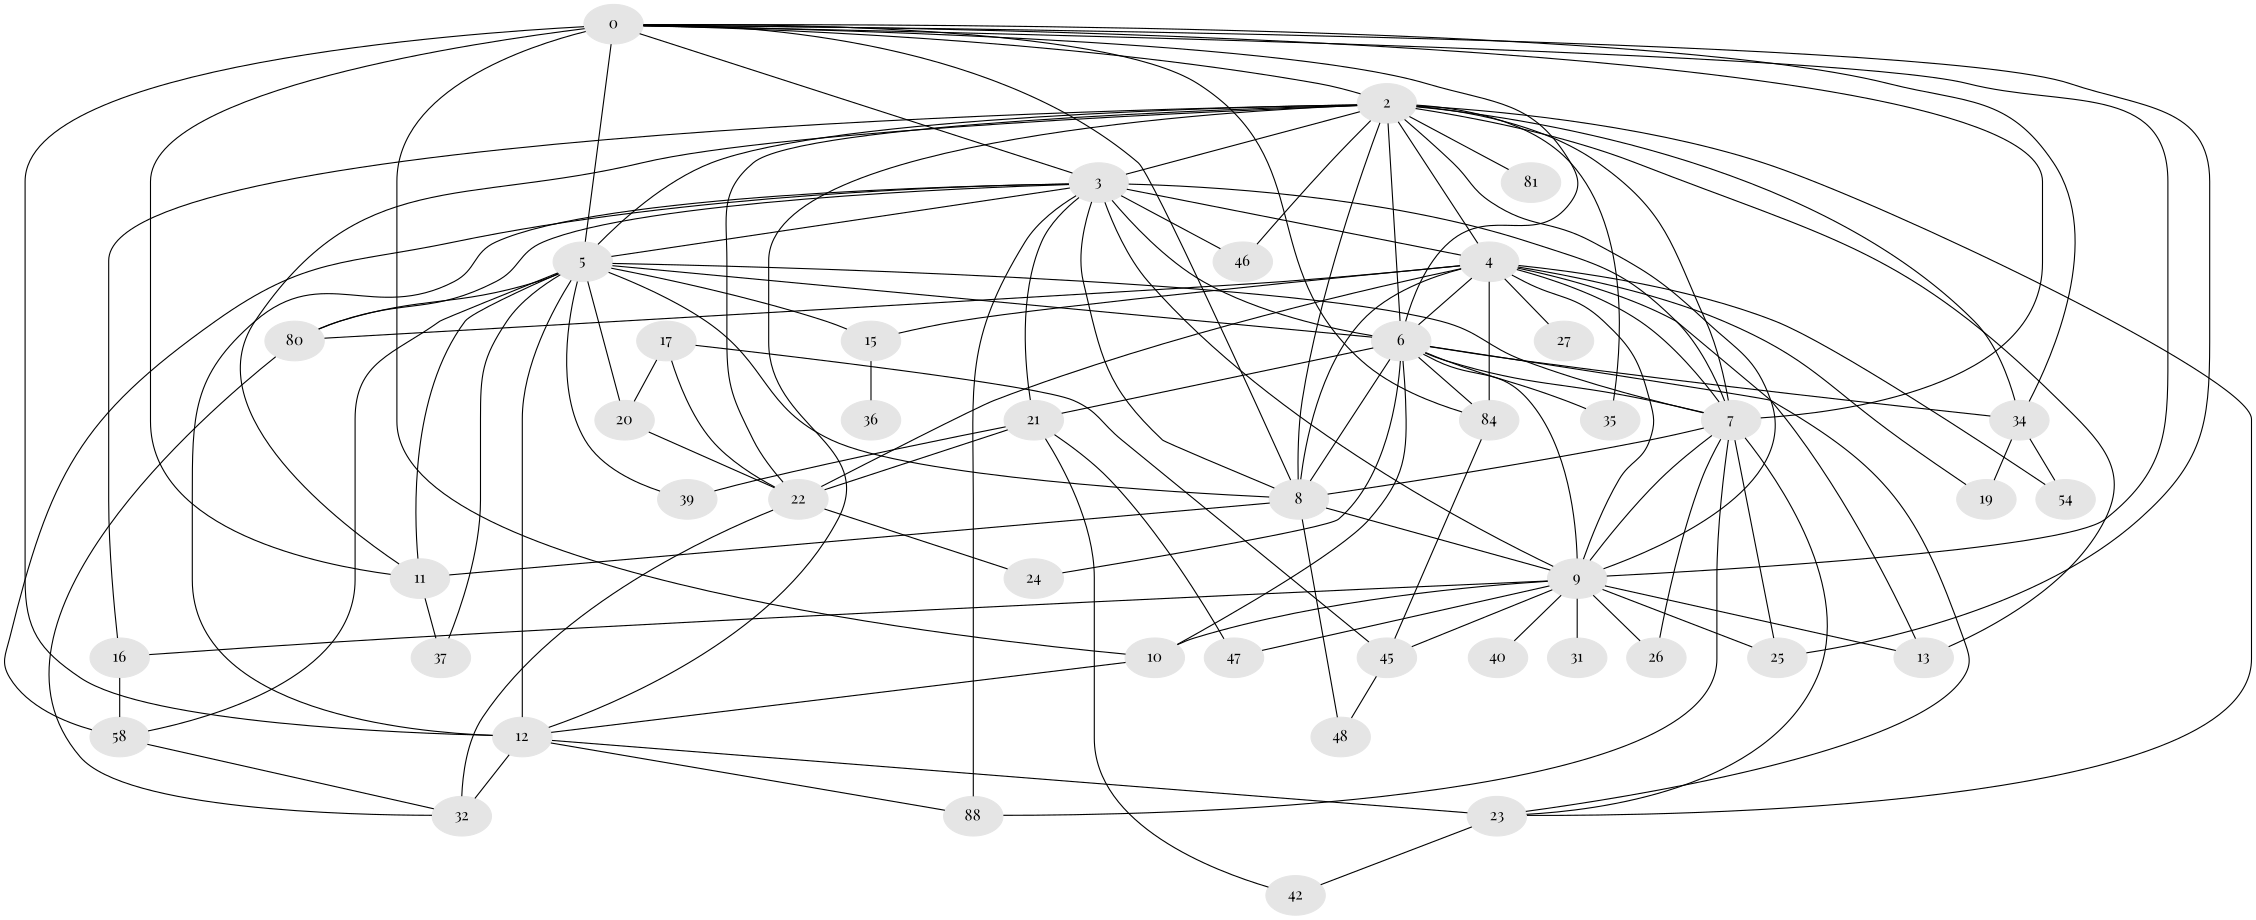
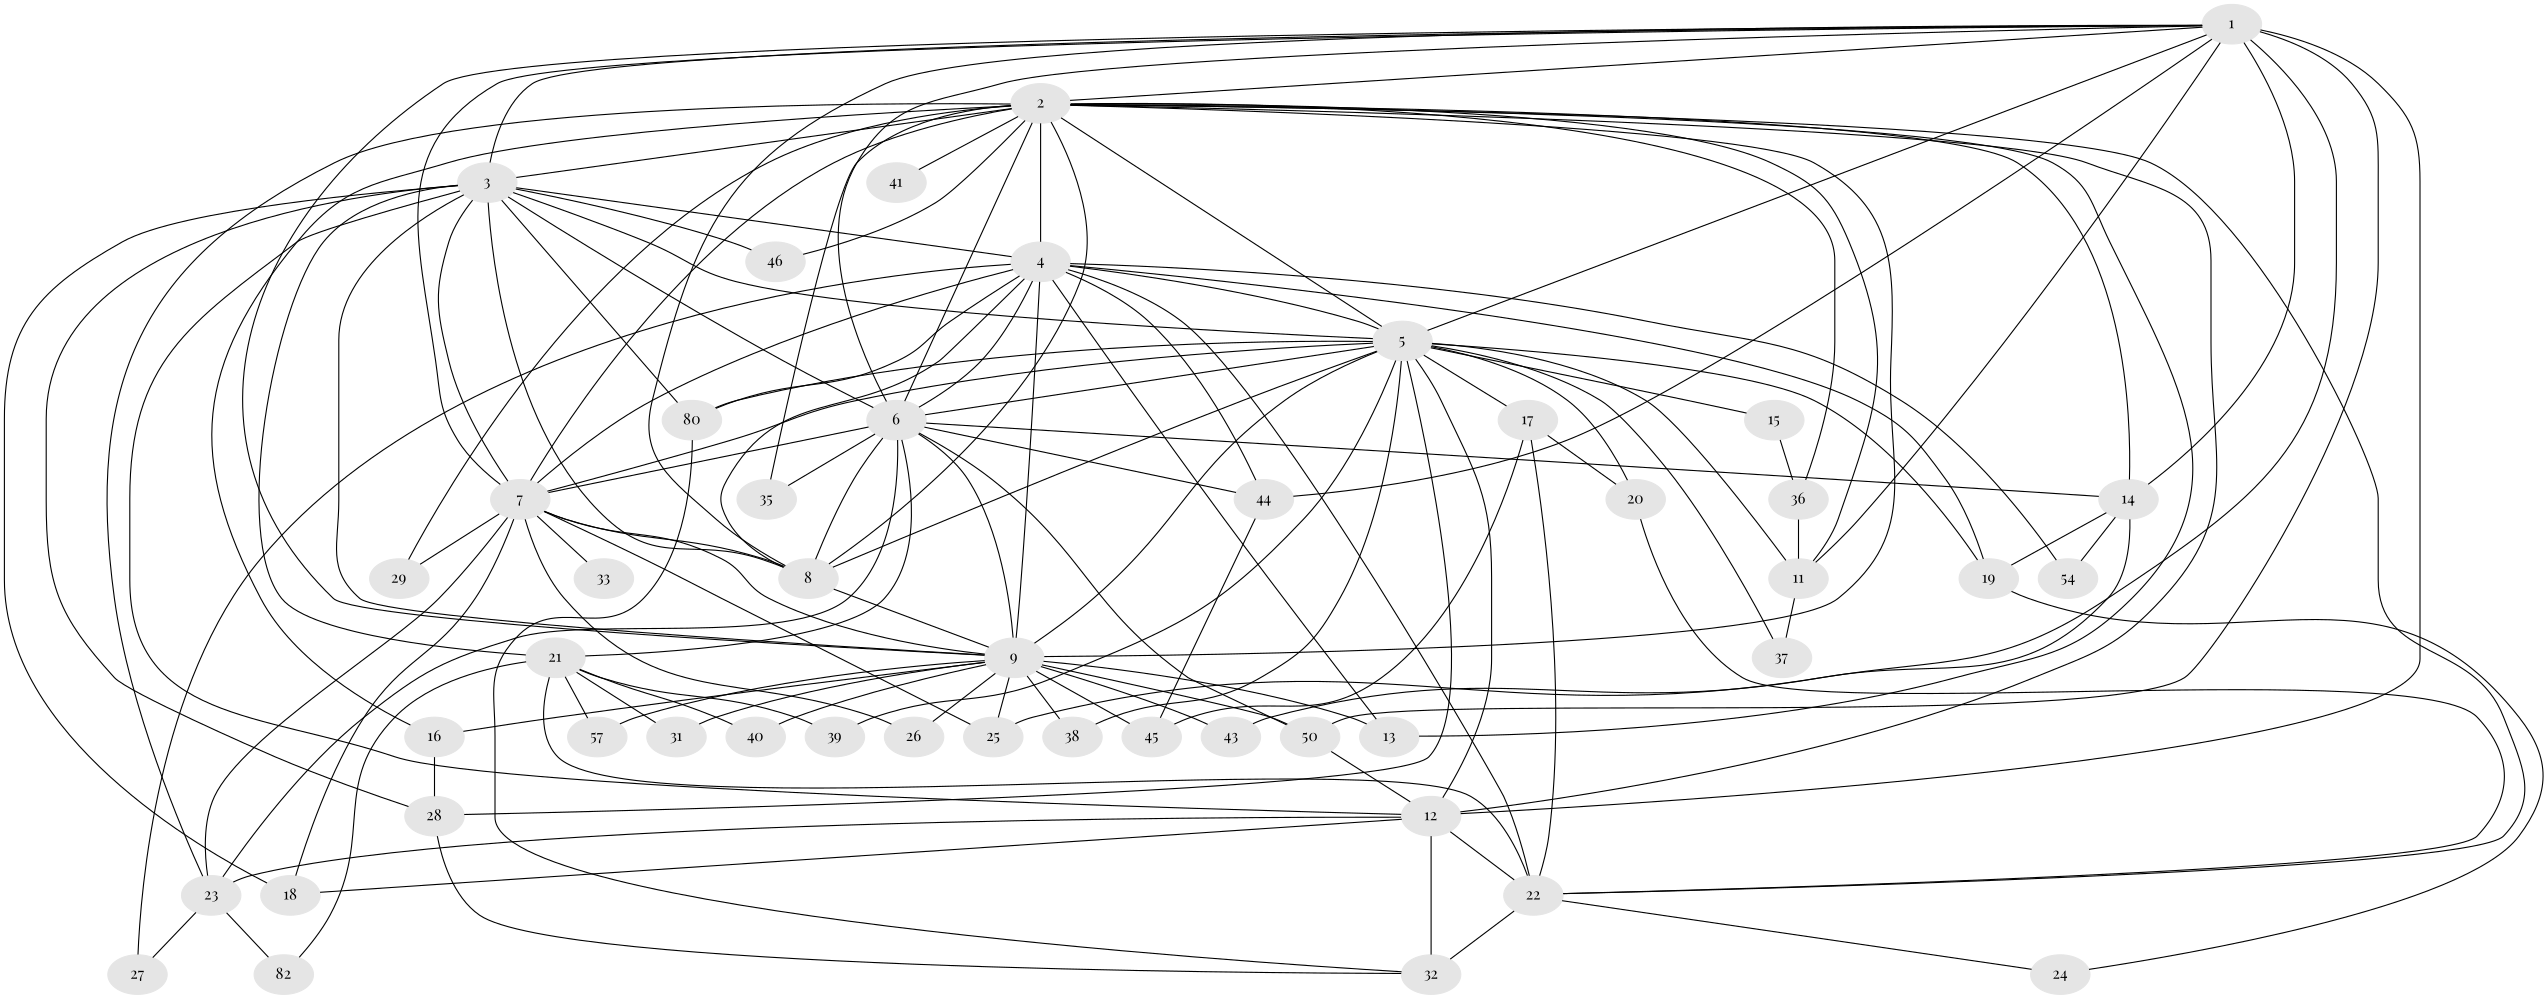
node "0": label "0" -> "1"
edge "2" -- "36": added
node "81": label "81" -> "41"
edge "4" -- "15": now "4" -- "5"
edge "5" -- "19": added
edge "5" -- "17": added
node "84": label "84" -> "44"
node "34": label "34" -> "14"
edge "5" -- "9": added
edge "6" -- "24": now "19" -- "24"
edge "8" -- "11": now "36" -- "11"
node "29": added
node "33": added
node "10": label "10" -> "50"
node "47": label "47" -> "57"
edge "21" -- "31": added
edge "21" -- "40": added
node "58": label "58" -> "28"
node "38": added
node "43": added
node "48": removed
node "88": label "88" -> "18"
edge "12" -- "22": added
node "42": label "42" -> "82"
edge "23" -- "27": added
